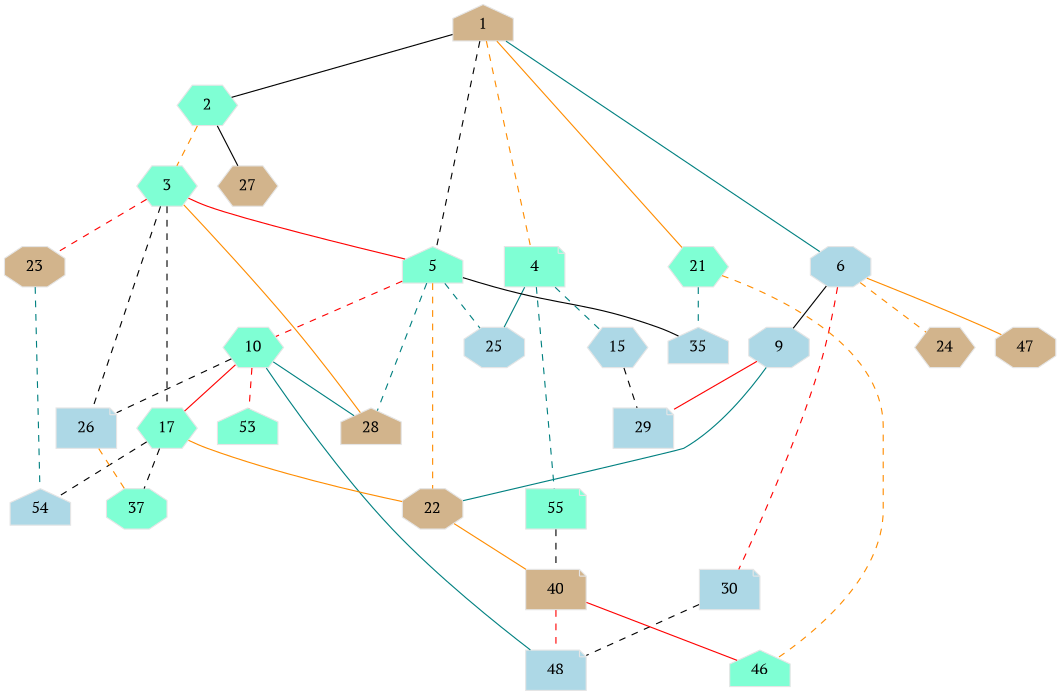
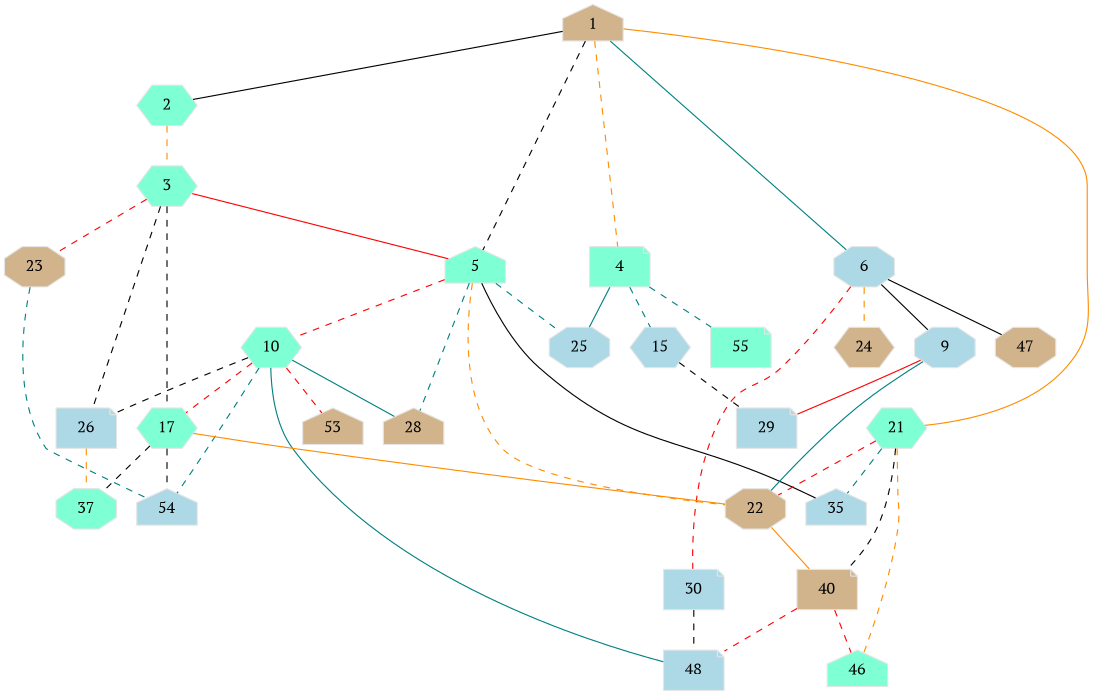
node "27": removed
edge "3" -- "28": removed
edge "6" -- "47": color darkorange -> black
edge "10" -- "17": style solid -> dashed
edge "10" -- "54": added
node "53": fillcolor aquamarine -> tan
edge "21" -- "22": added
edge "55" -- "40": now "21" -- "40"
edge "40" -- "46": style solid -> dashed
